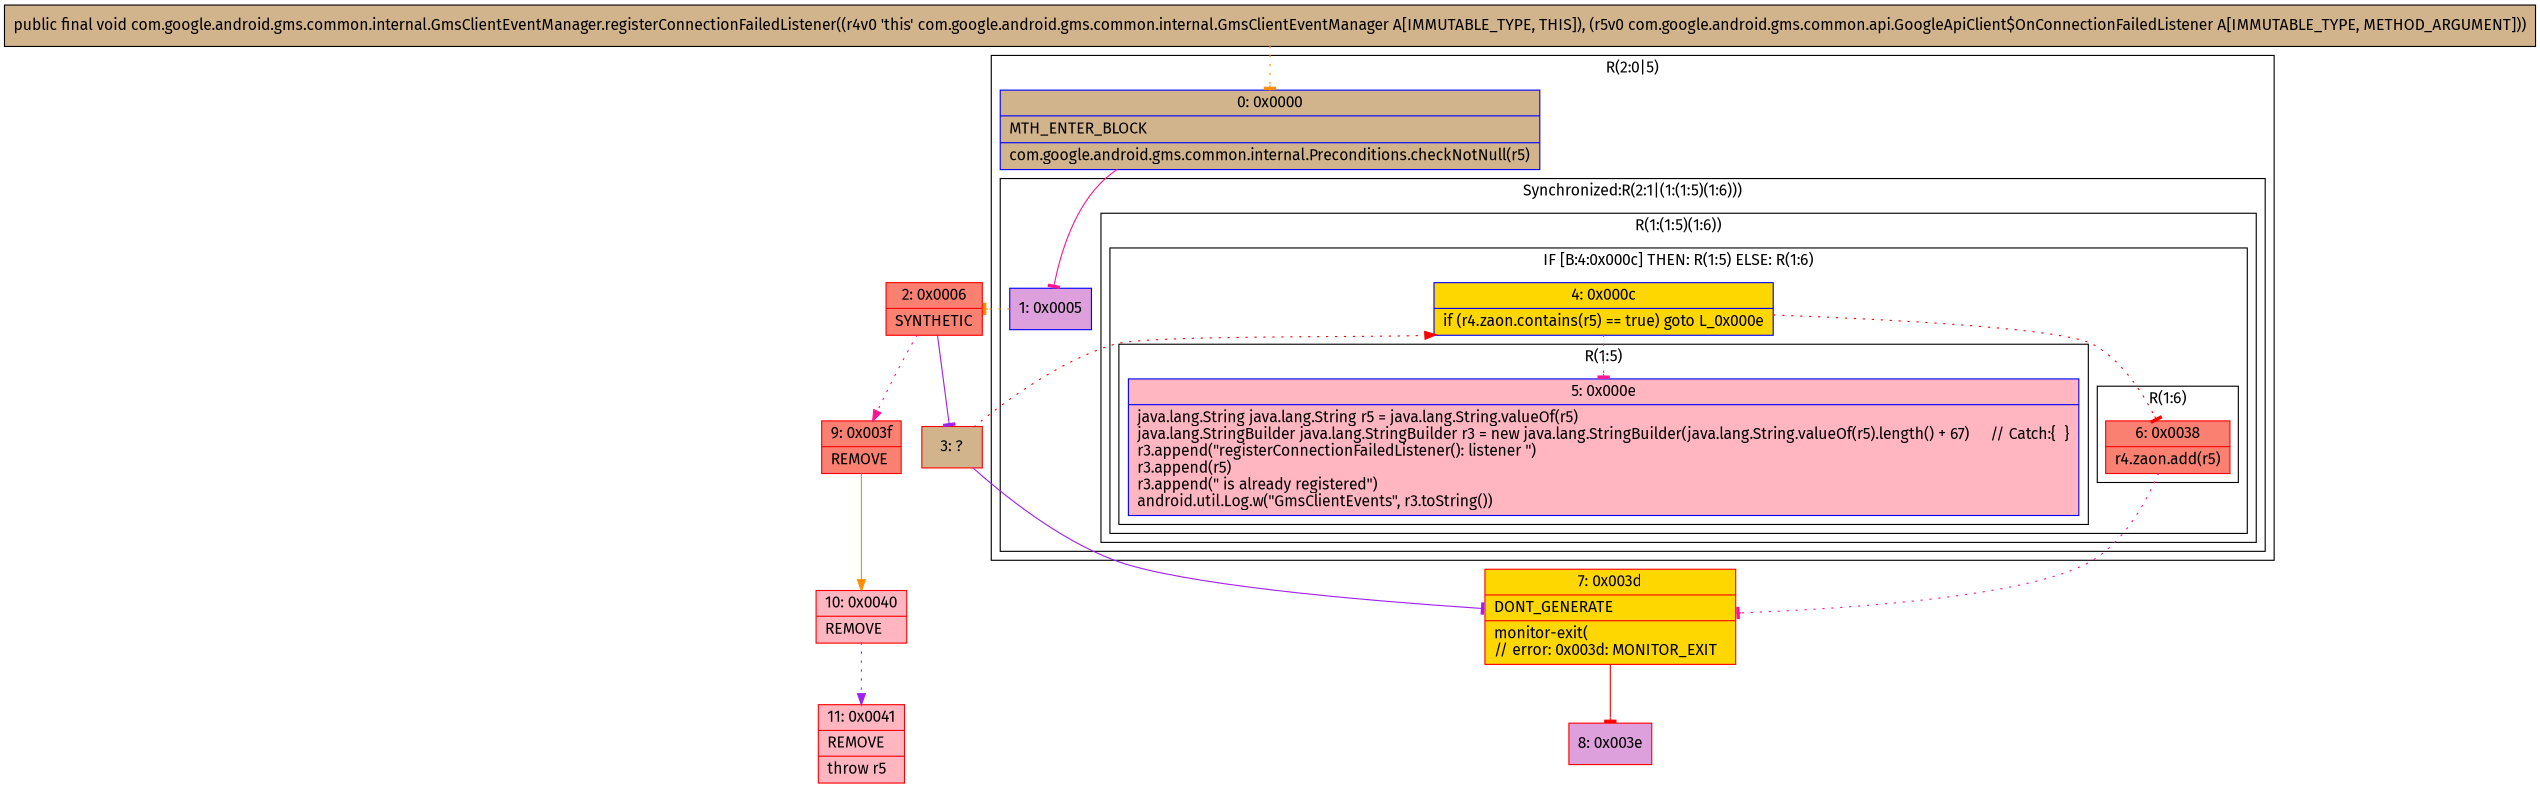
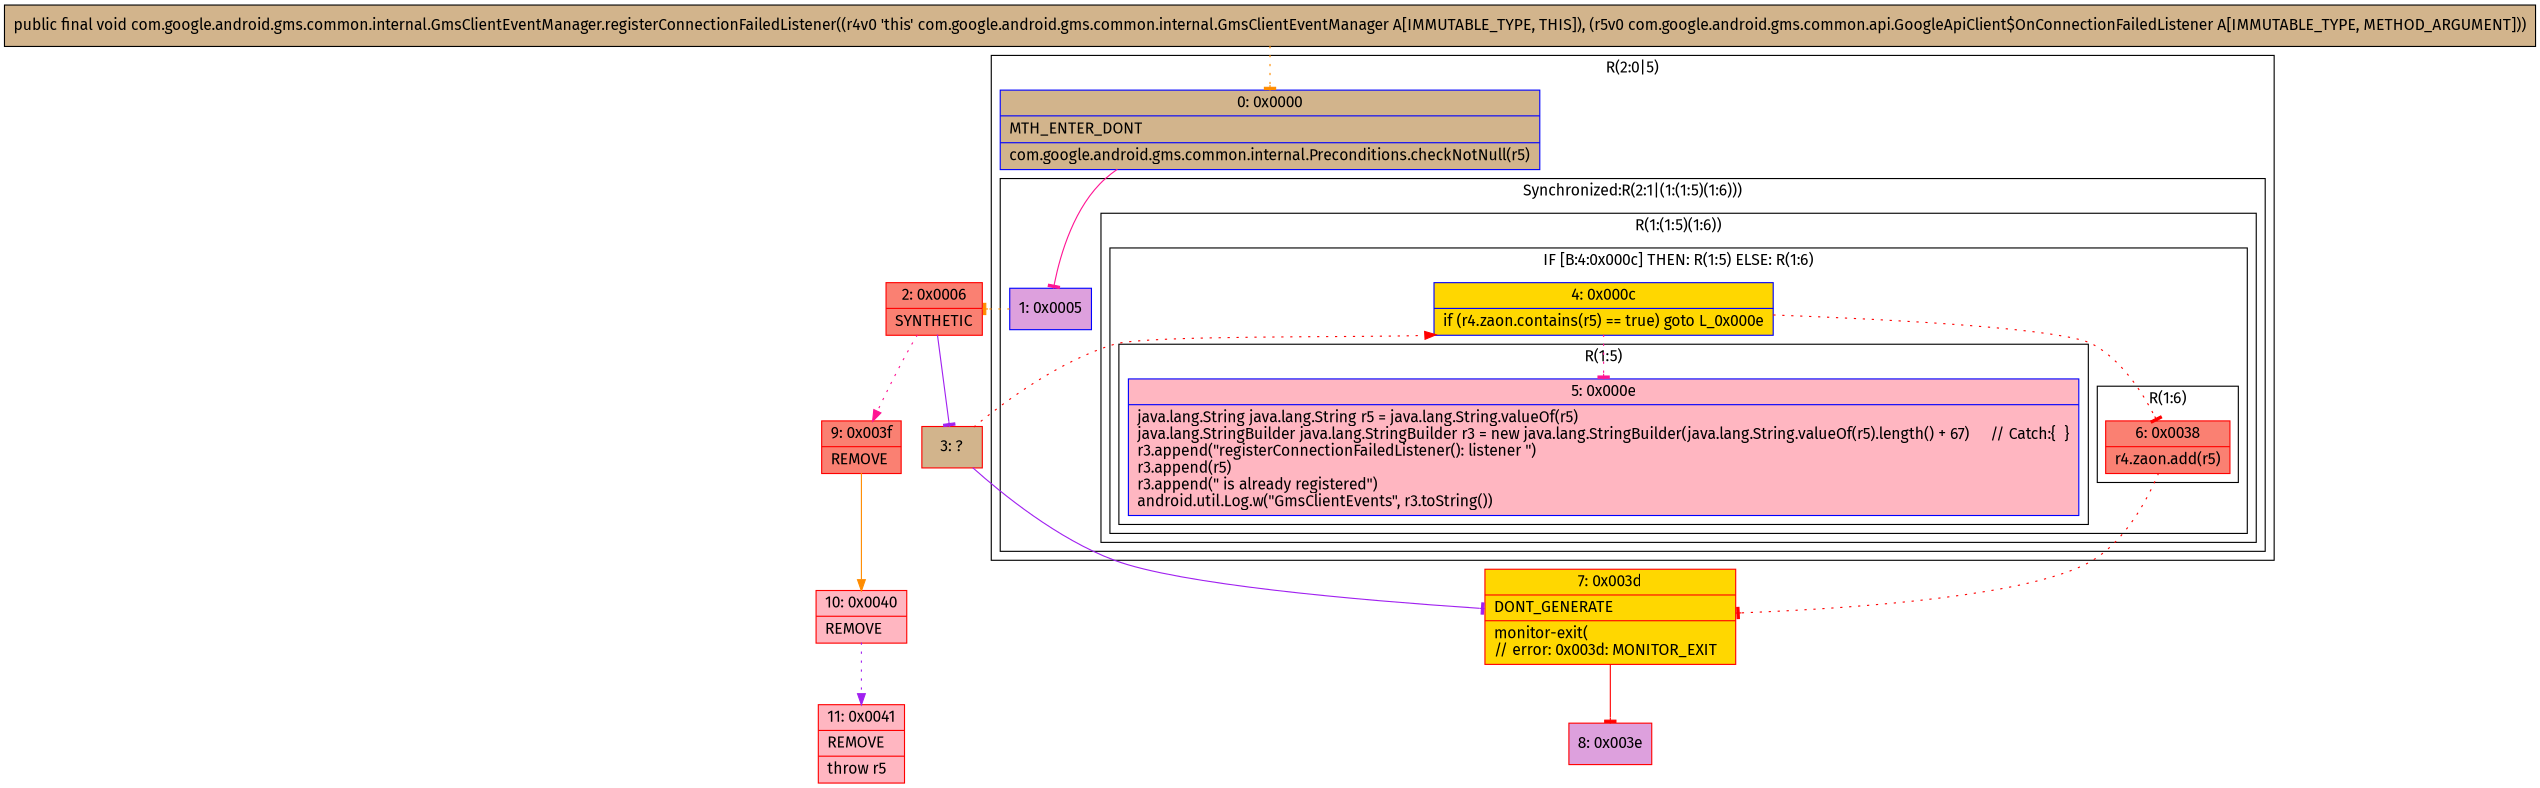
node "0: 0x0000": text "MTH_ENTER_BLOCK" -> "MTH_ENTER_DONT"
edge "6: 0x0038" -> "7: 0x003d": color deeppink -> red
